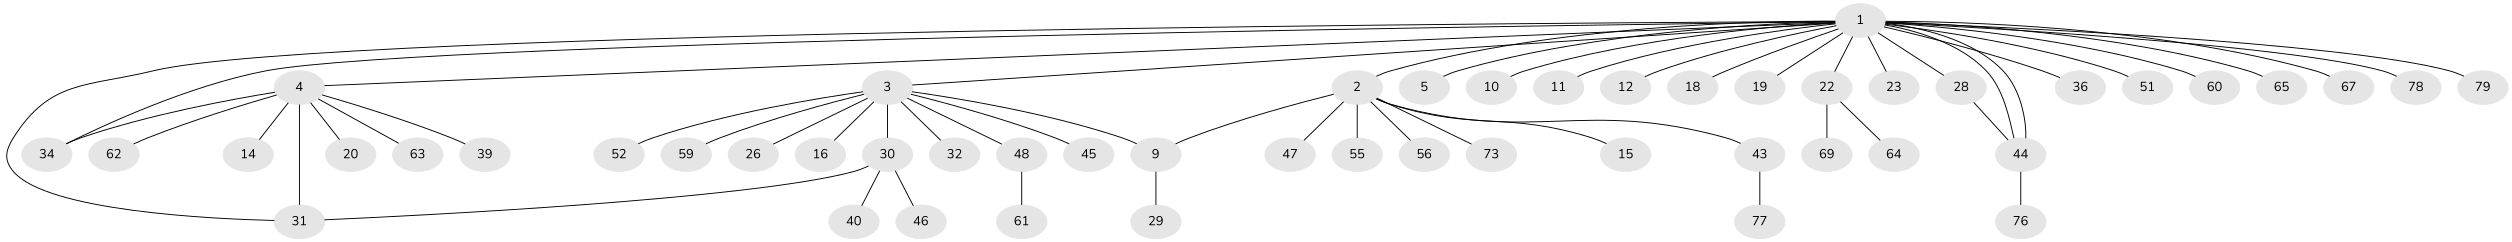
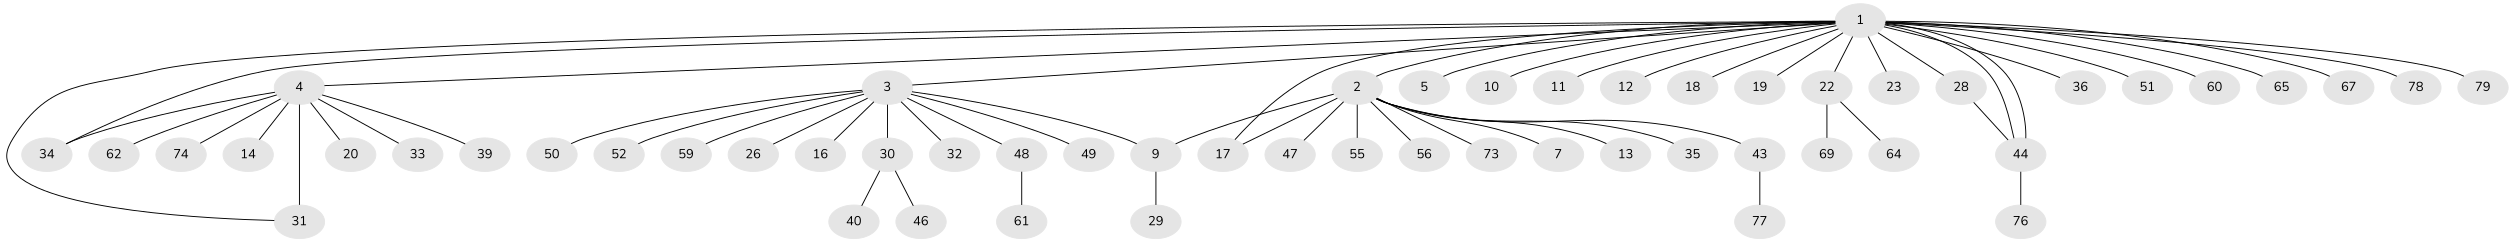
node "74": added
node "63": label "63" -> "33"
node "50": added
node "45": label "45" -> "49"
node "17": added
node "7": added
node "15": label "15" -> "13"
node "35": added
edge "30" -- "31": removed
